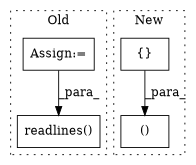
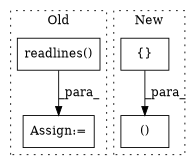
edge "Assign:=" -> "readlines()": reversed
